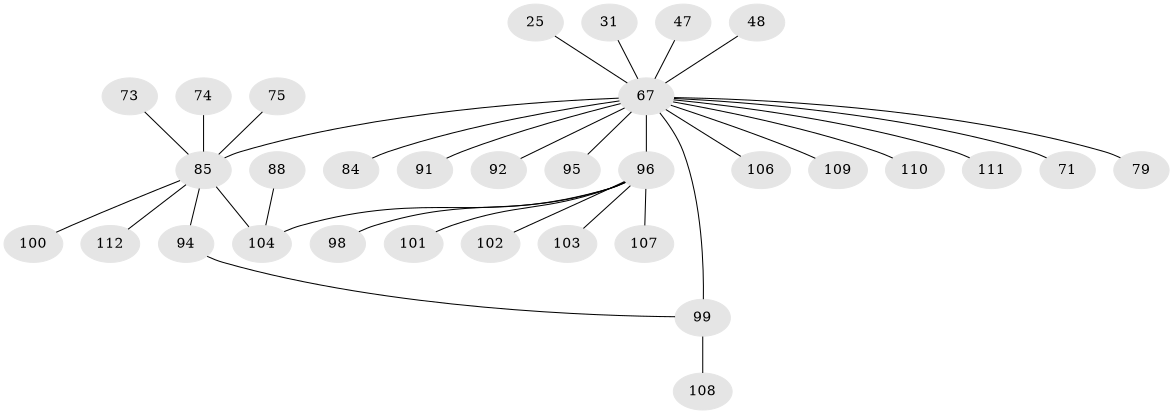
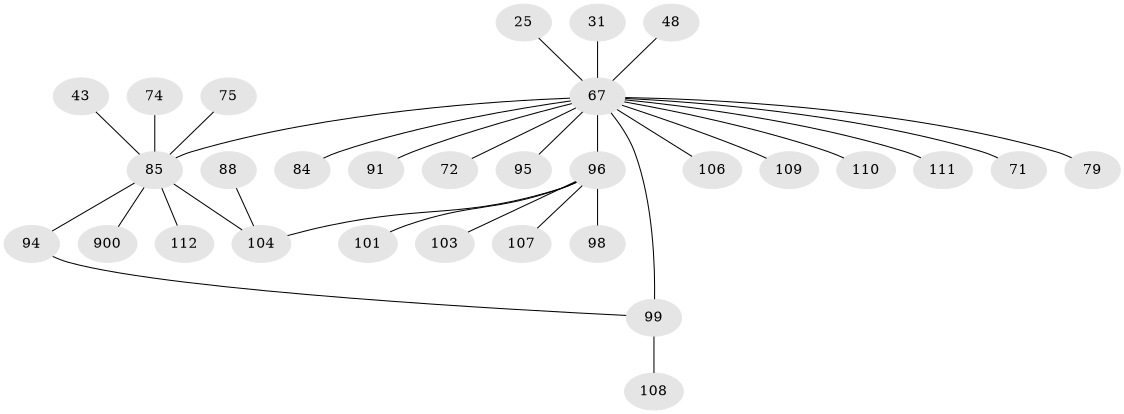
node "47": removed
node "73": label "73" -> "43"
node "92": label "92" -> "72"
node "100": label "100" -> "900"
node "102": removed
